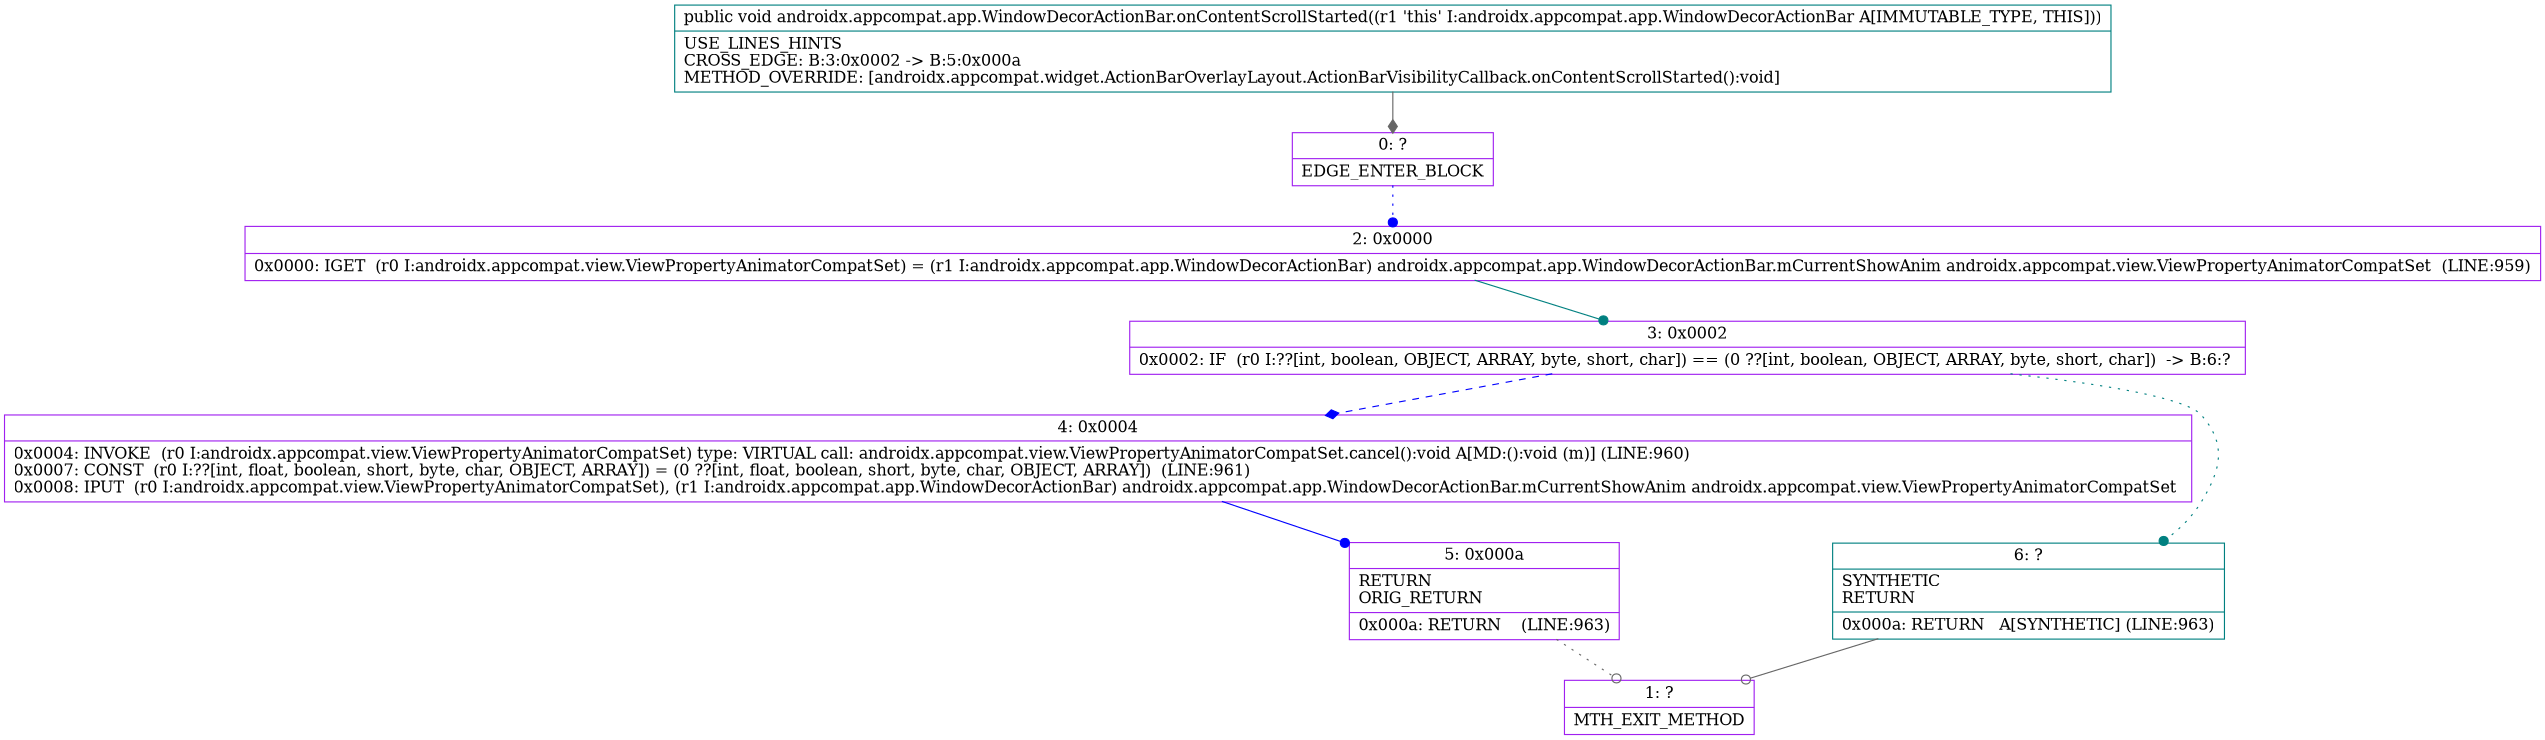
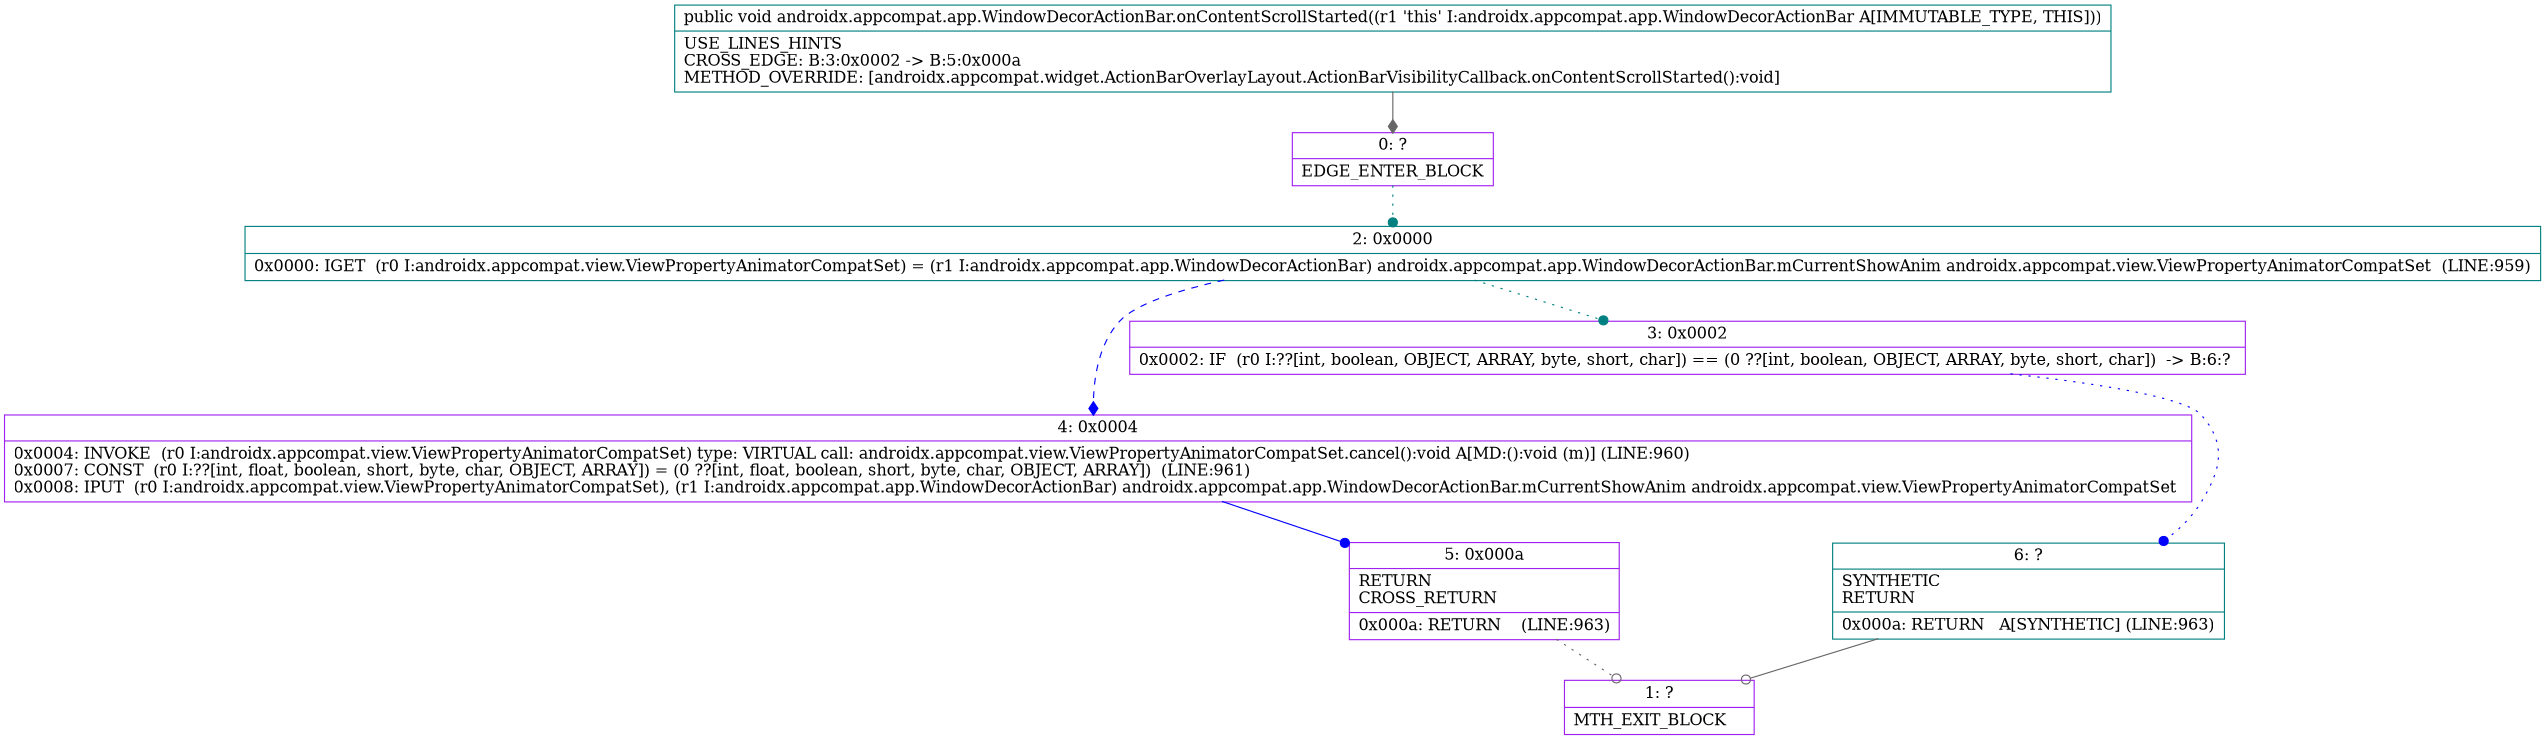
edge "0: ?" -> "2: 0x0000": color blue -> teal
node "2: 0x0000": color purple -> teal
edge "2: 0x0000" -> "3: 0x0002": style solid -> dotted
edge "3: 0x0002" -> "4: 0x0004": now "2: 0x0000" -> "4: 0x0004"
edge "3: 0x0002" -> "6: ?": color teal -> blue
node "5: 0x000a": text "ORIG_RETURN" -> "CROSS_RETURN"
node "1: ?": text "MTH_EXIT_METHOD" -> "MTH_EXIT_BLOCK"
